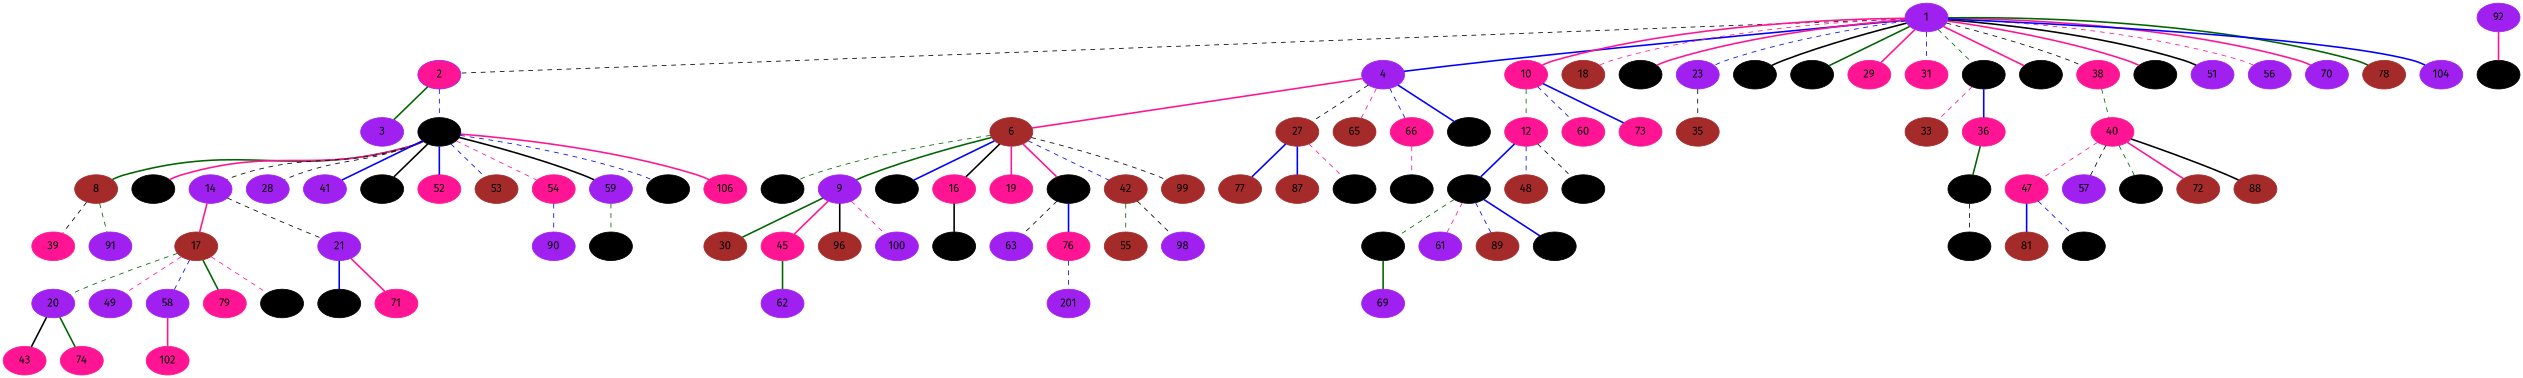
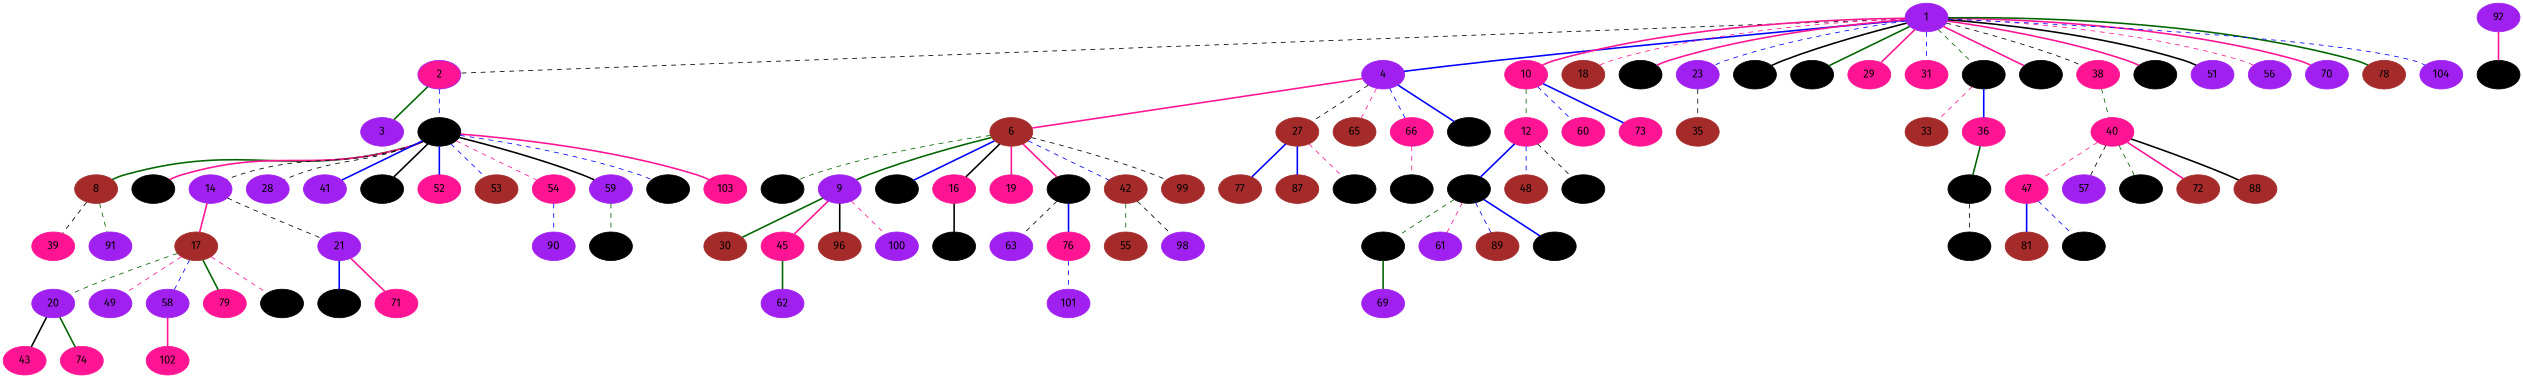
edge "1" -- "104": style bold -> dashed
node "106": label "106" -> "103"
node "201": label "201" -> "101"
